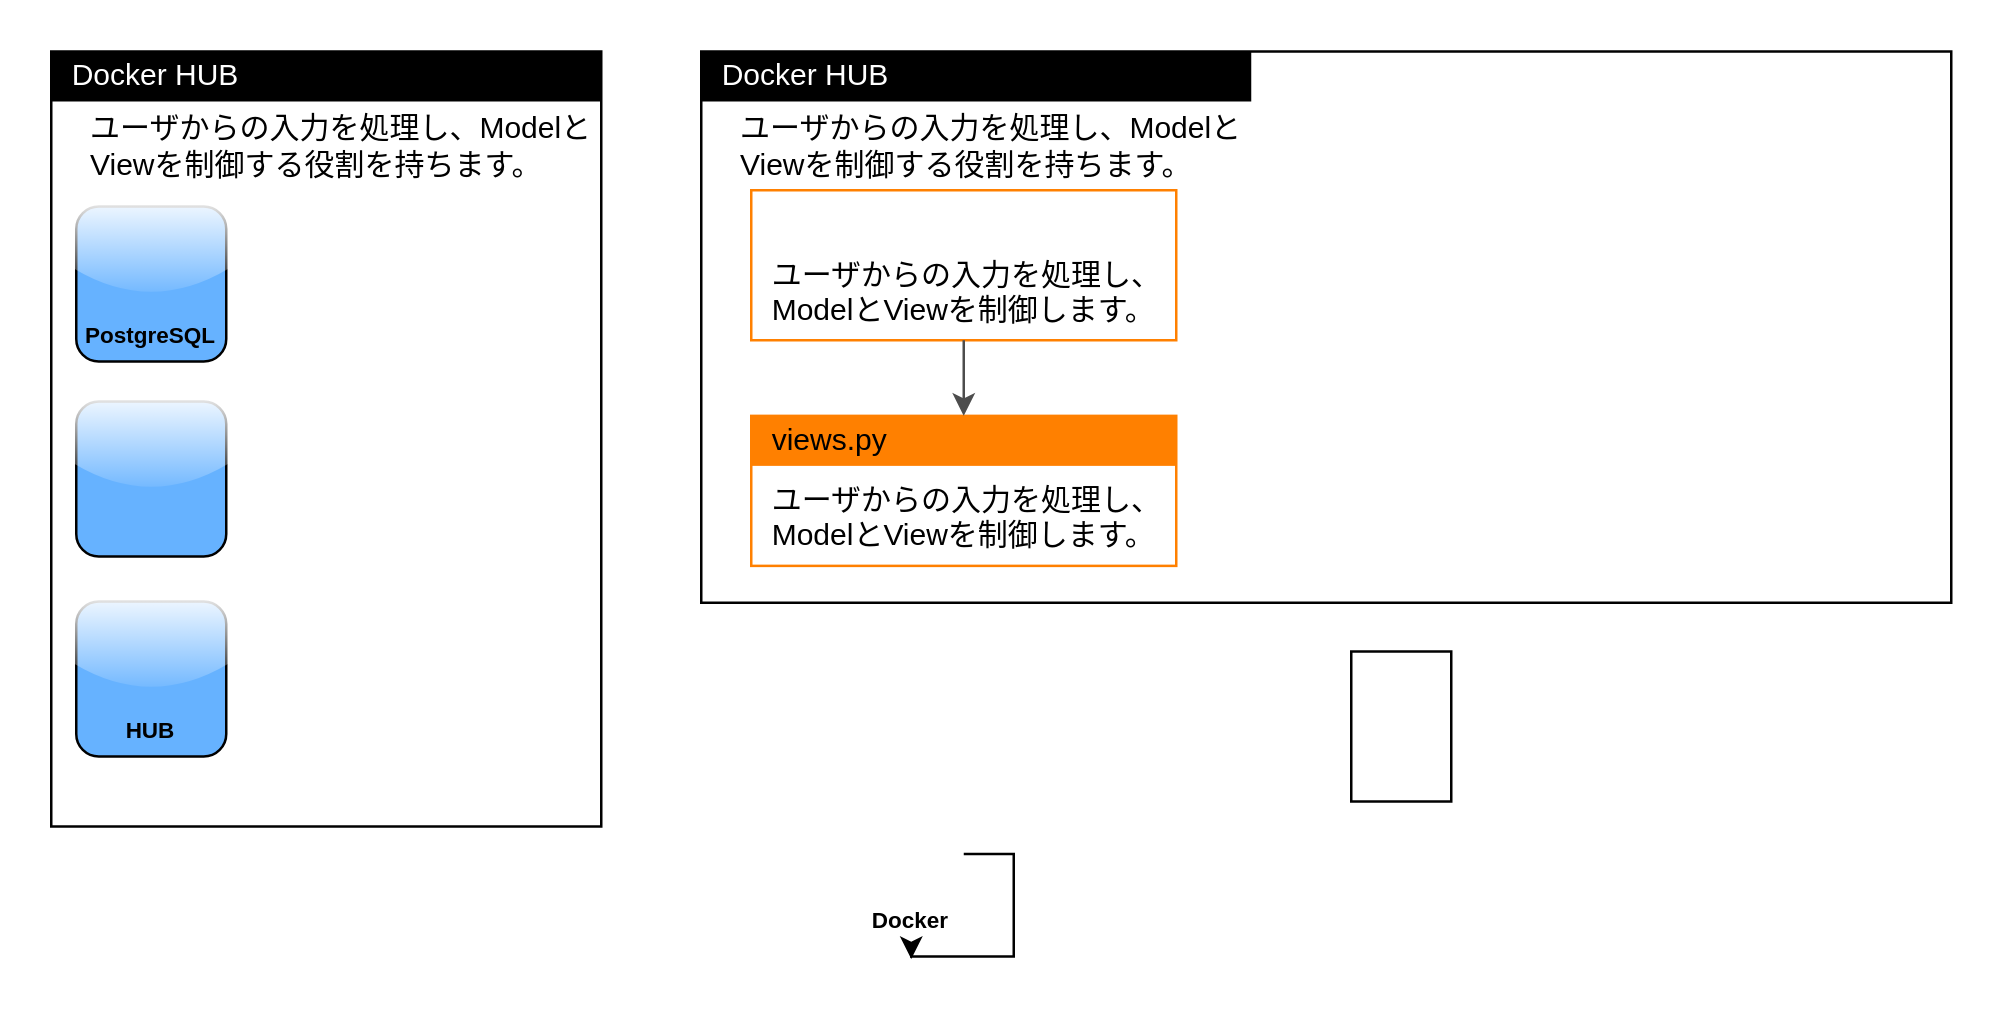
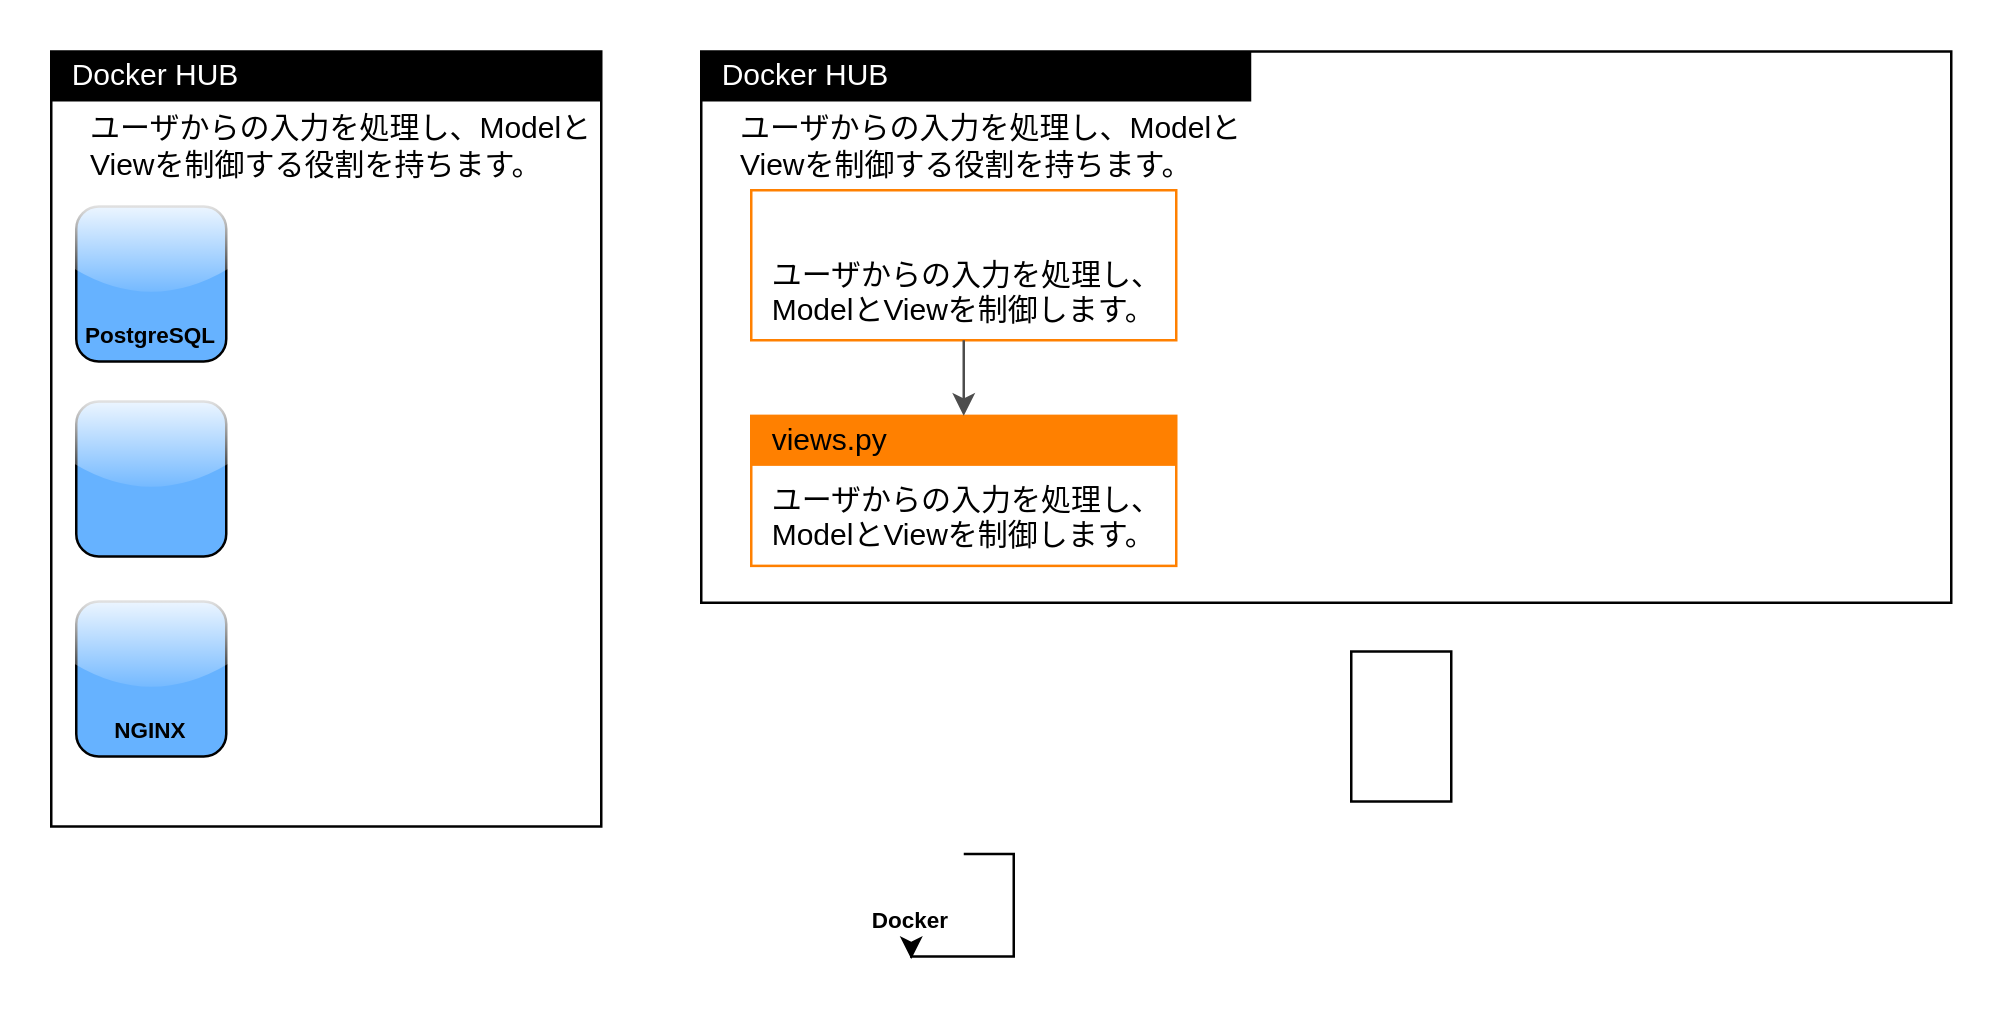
node "HUB": label "HUB" -> "NGINX"
